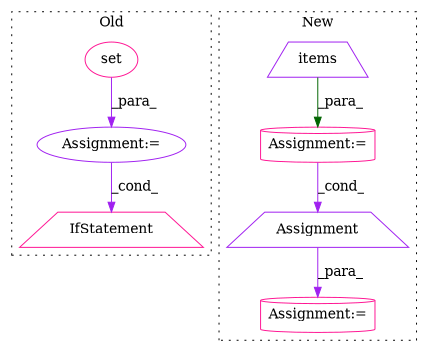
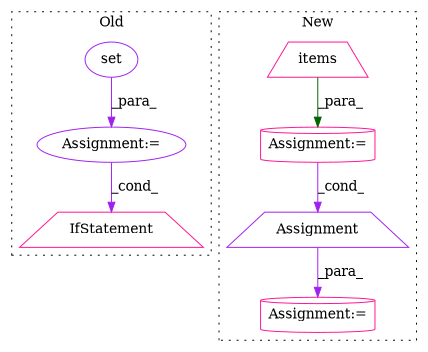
node "set": color deeppink -> purple
node "items": color purple -> deeppink
